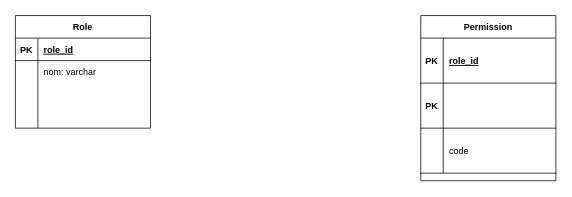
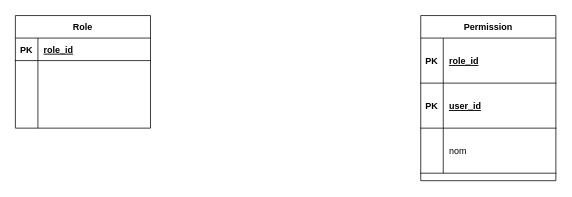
node "nom: varchar": removed
node "user_id": added
node "code": label "code" -> "nom"
